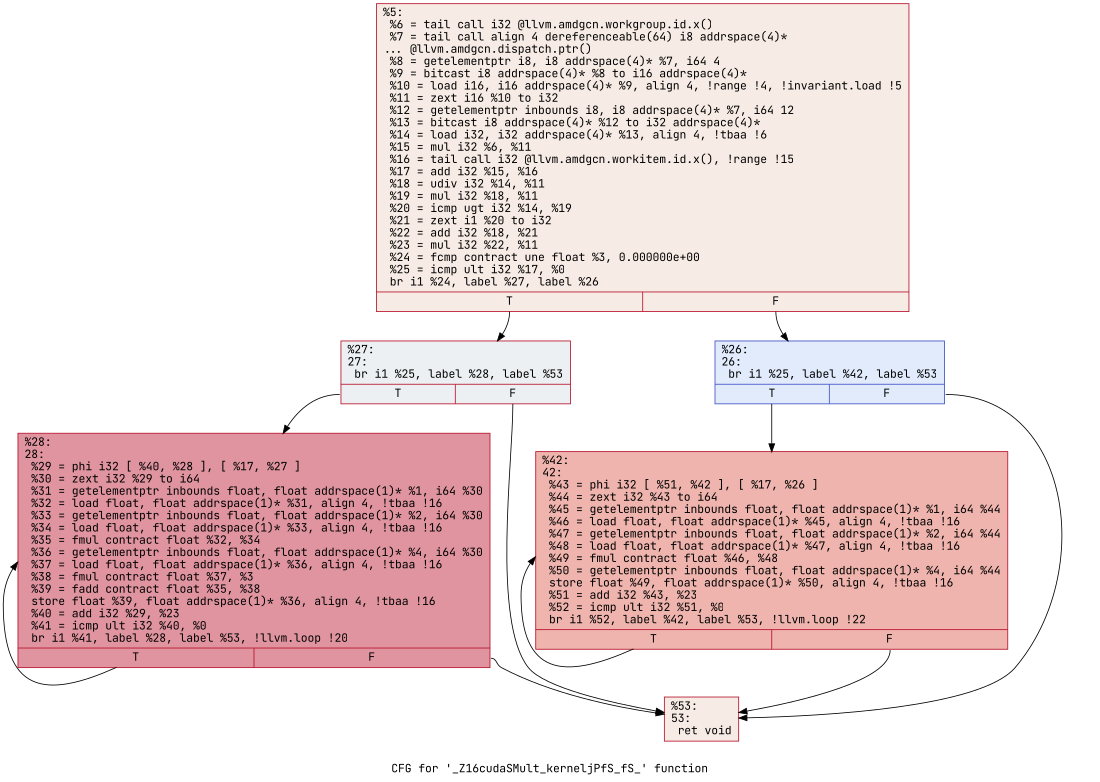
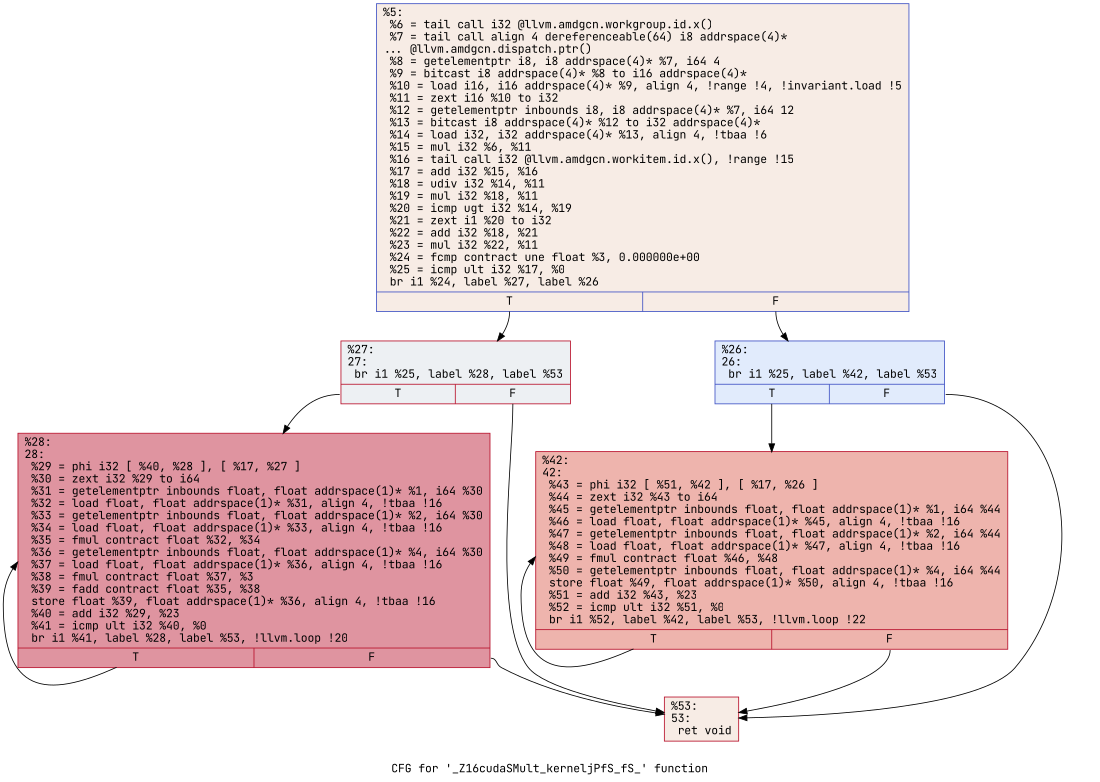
node "%5:": color #b70d28ff -> #3d50c3ff
